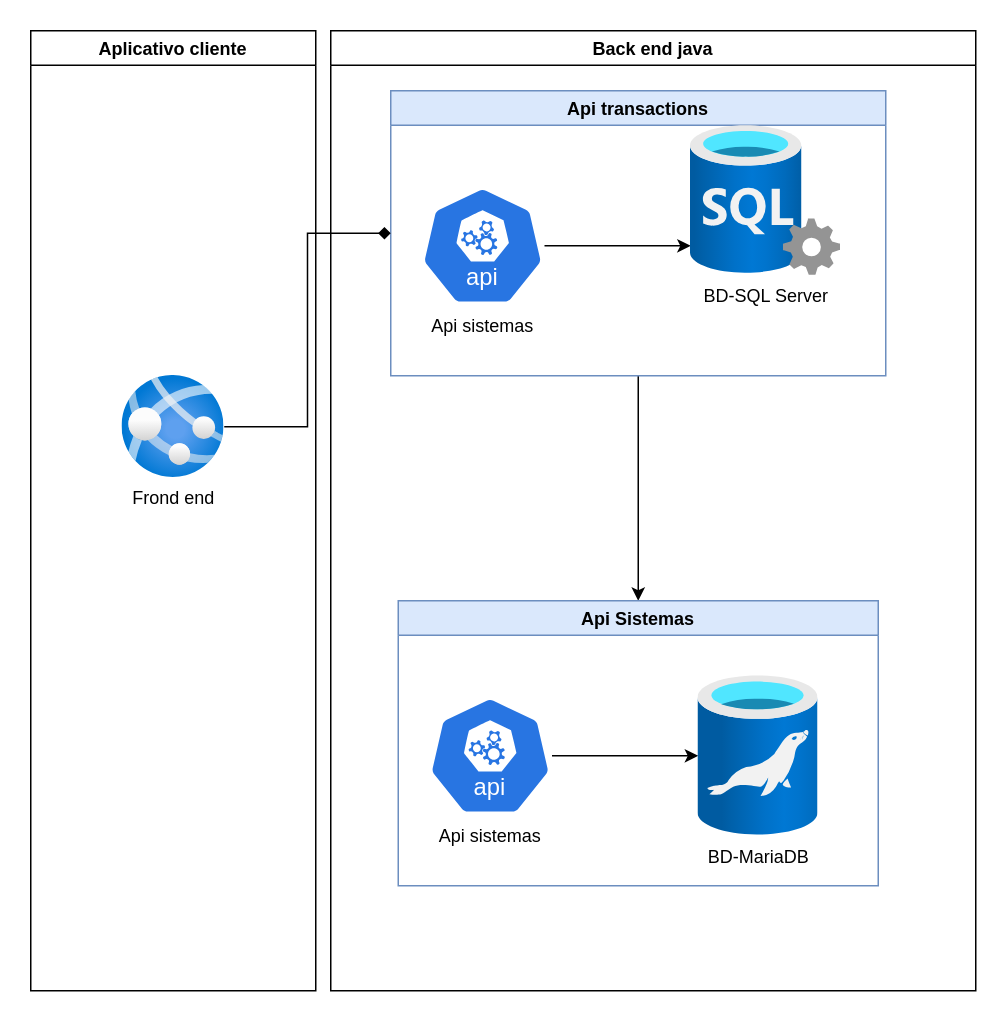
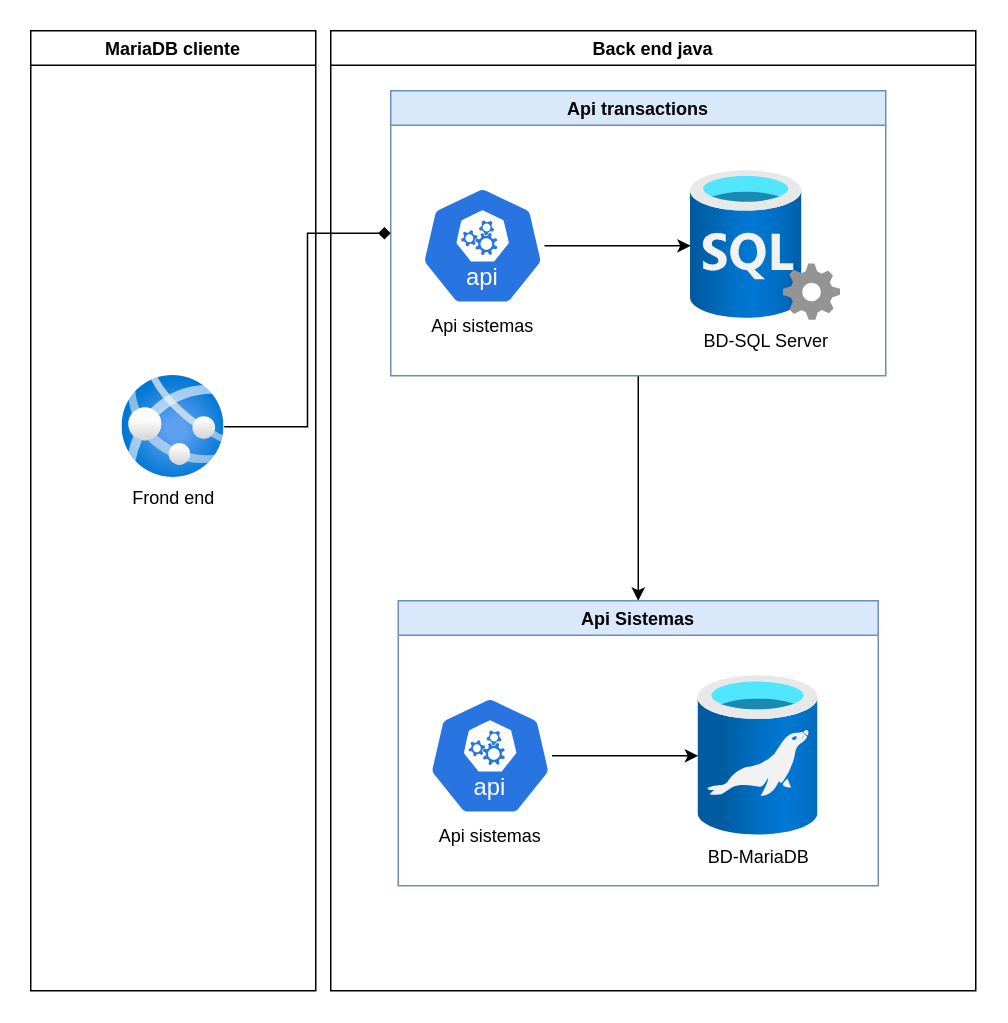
node "Aplicativo cliente": label "Aplicativo cliente" -> "MariaDB cliente"
node "BD-SQL Server": moved (766, 201) -> (766, 246)
